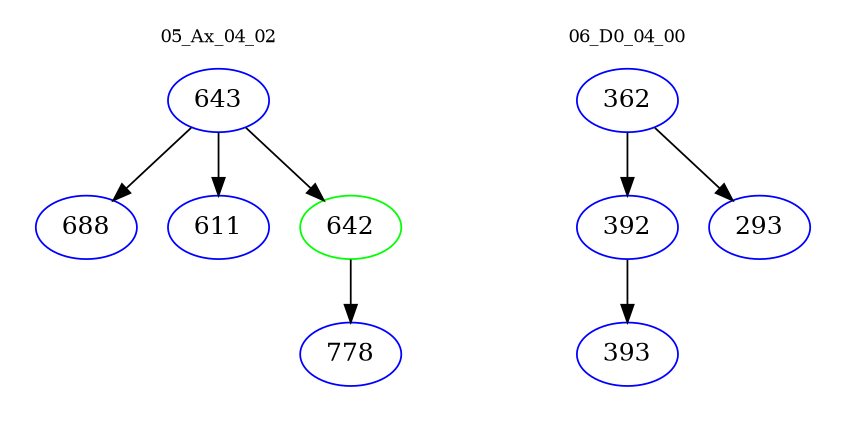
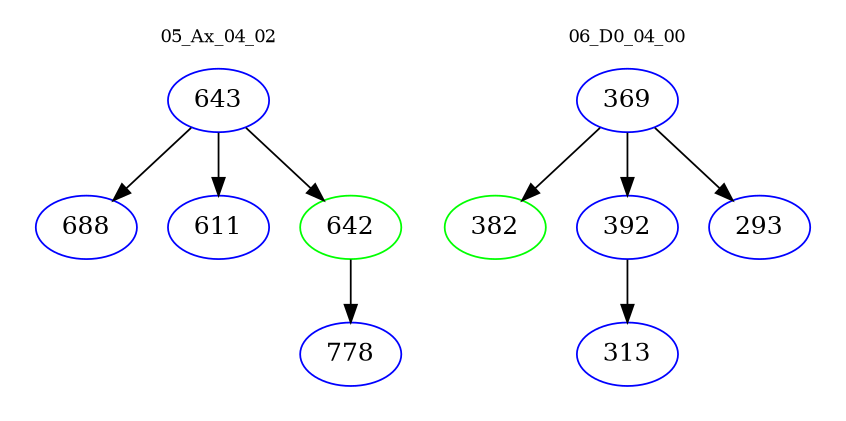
node "362": label "362" -> "369"
node "382": added
node "393": label "393" -> "313"
